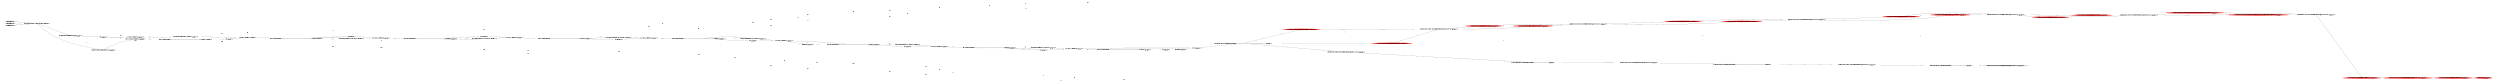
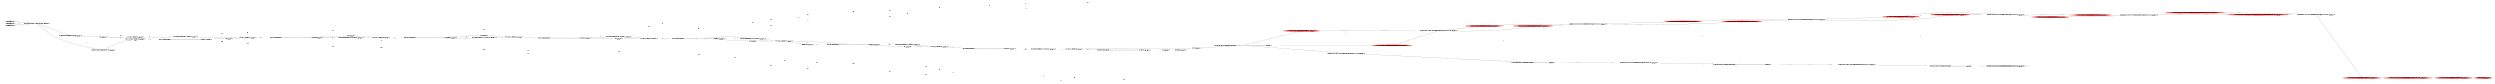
node "rm.apply()@@@25@@@['0', '0', '1']": removed
